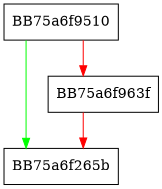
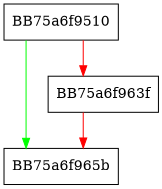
node "BB75a6f265b": label "BB75a6f265b" -> "BB75a6f965b"
